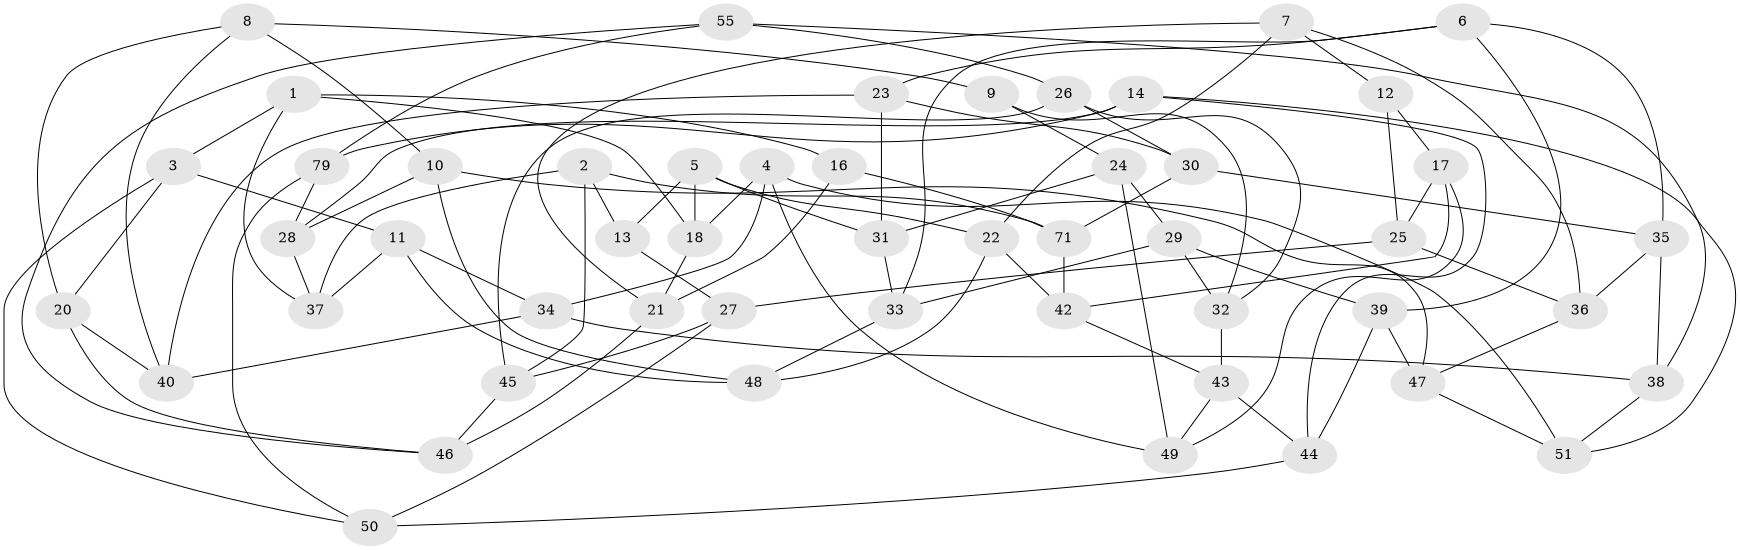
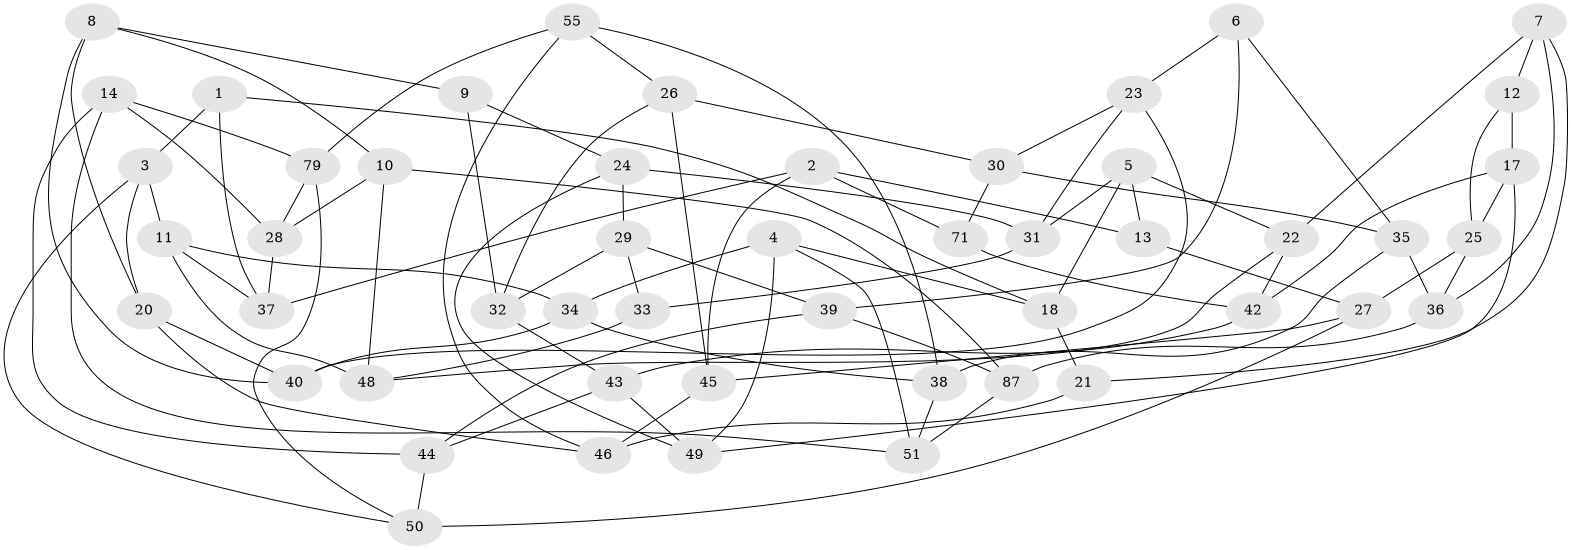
edge "6" -- "33": removed
node "16": removed
node "47": label "47" -> "87"
